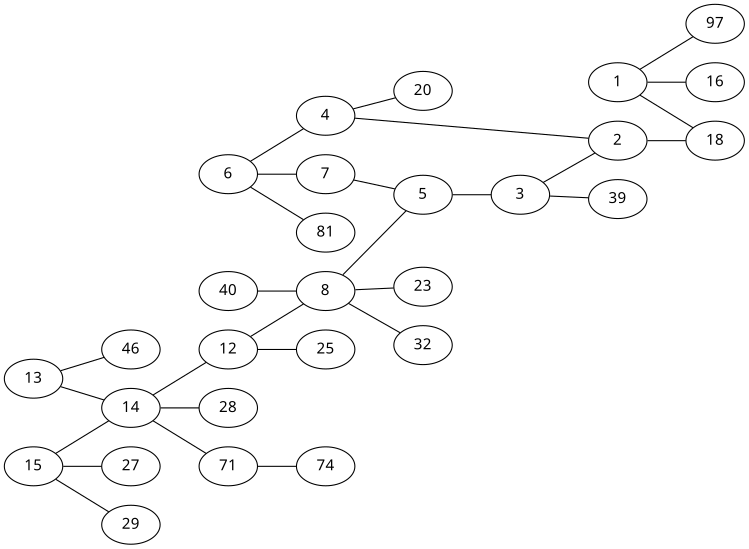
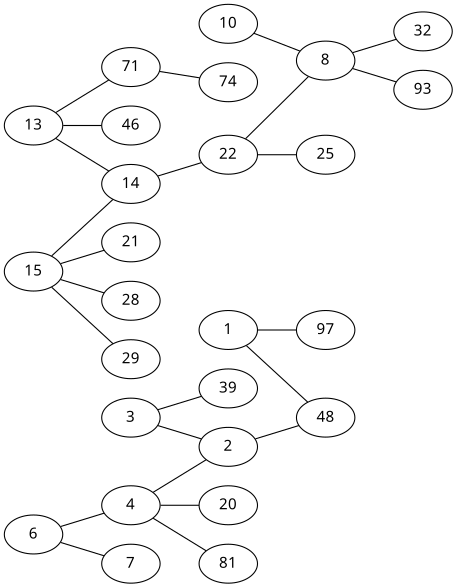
node "16": removed
node "18": label "18" -> "48"
node "5": removed
edge "6" -- "81": now "4" -- "81"
node "23": label "23" -> "93"
node "40": label "40" -> "10"
node "12": label "12" -> "22"
edge "14" -- "28": now "15" -- "28"
edge "14" -- "71": now "13" -- "71"
node "27": label "27" -> "21"
